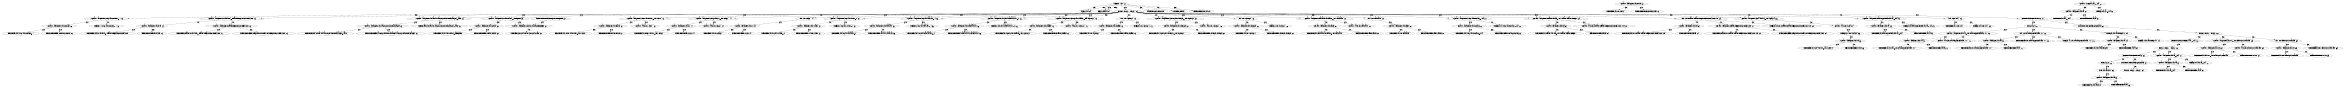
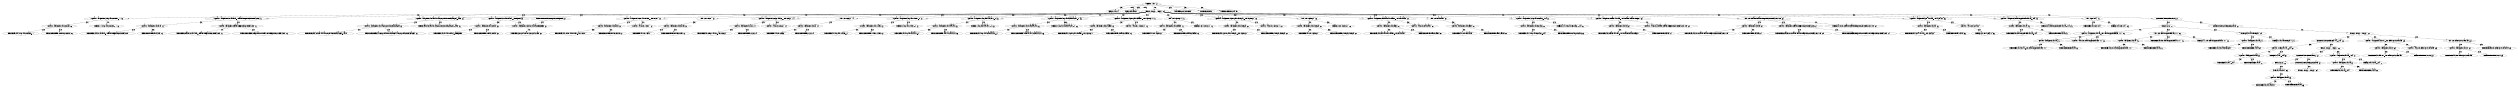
node "(<init>,new Vector())": added
edge "(<operator>.assignment,long this.localDataStart = 0)" -> "(LITERAL,0,long this.localDataStart = 0)": label "AST: " -> "DDG: "
edge "(LITERAL,512,new byte[512])" -> "(<operator>.fieldAccess,this.buf)": now "(<operator>.assignment,byte[] this.buf = new byte[512])" -> "(<operator>.fieldAccess,this.buf)"
edge "(CONTROL_STRUCTURE,IF,if (raf != null))" -> "(<operator>.notEquals,raf != null)": added, label "AST:"
